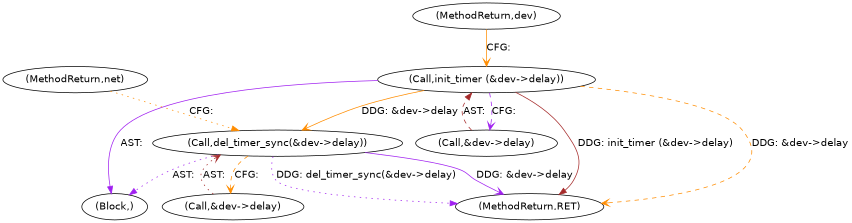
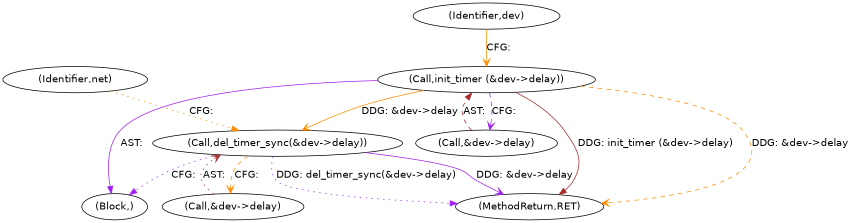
node "(MethodReturn,dev)": label "(MethodReturn,dev)" -> "(Identifier,dev)"
node "(MethodReturn,net)": label "(MethodReturn,net)" -> "(Identifier,net)"
edge "(Call,del_timer_sync(&dev->delay))" -> "(Block,)": label "AST: " -> "CFG: "
